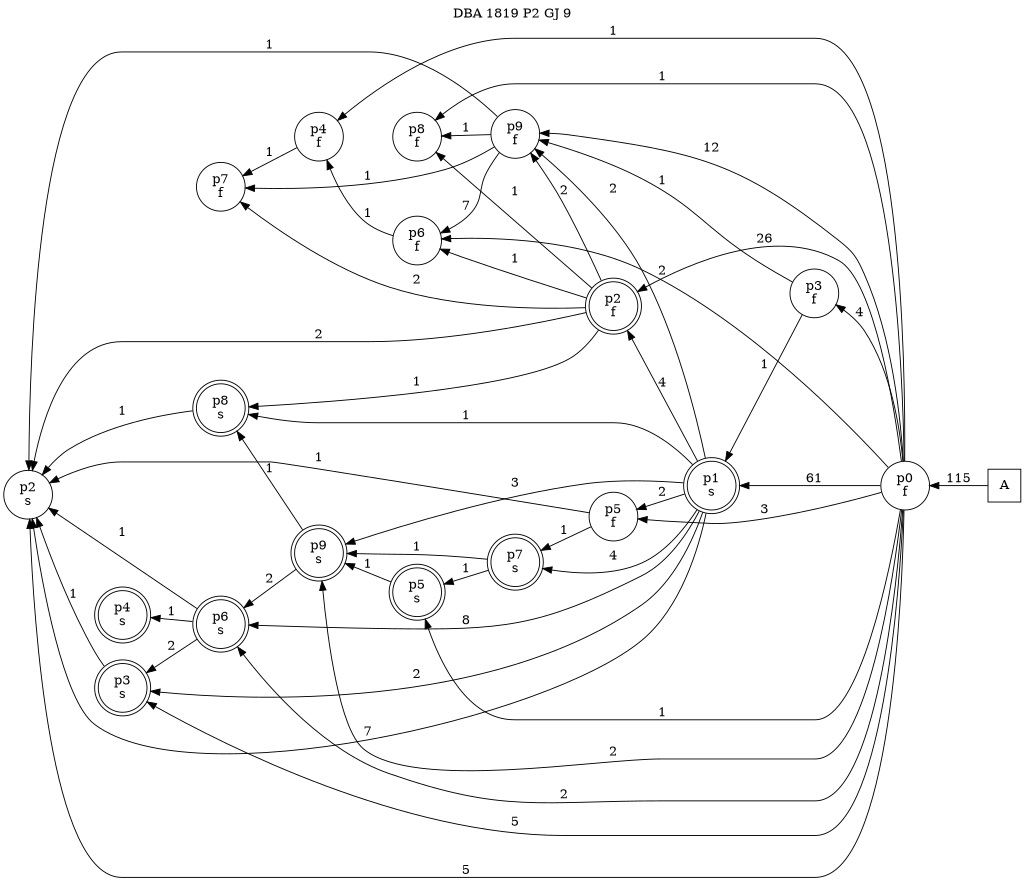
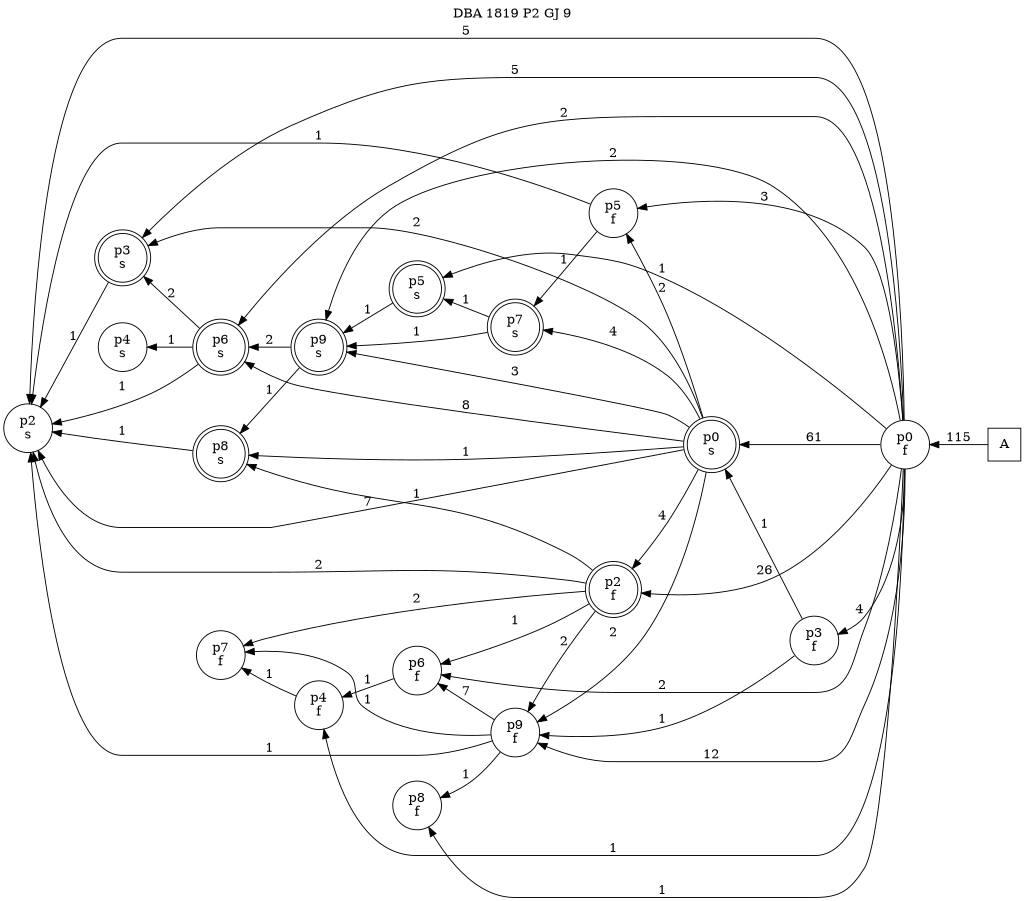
edge "p2 f" -> "p8 f": removed, label "1"
node "p1 s": label "p1 s" -> "p0 s"
node "p4 s": shape doublecircle -> circle
